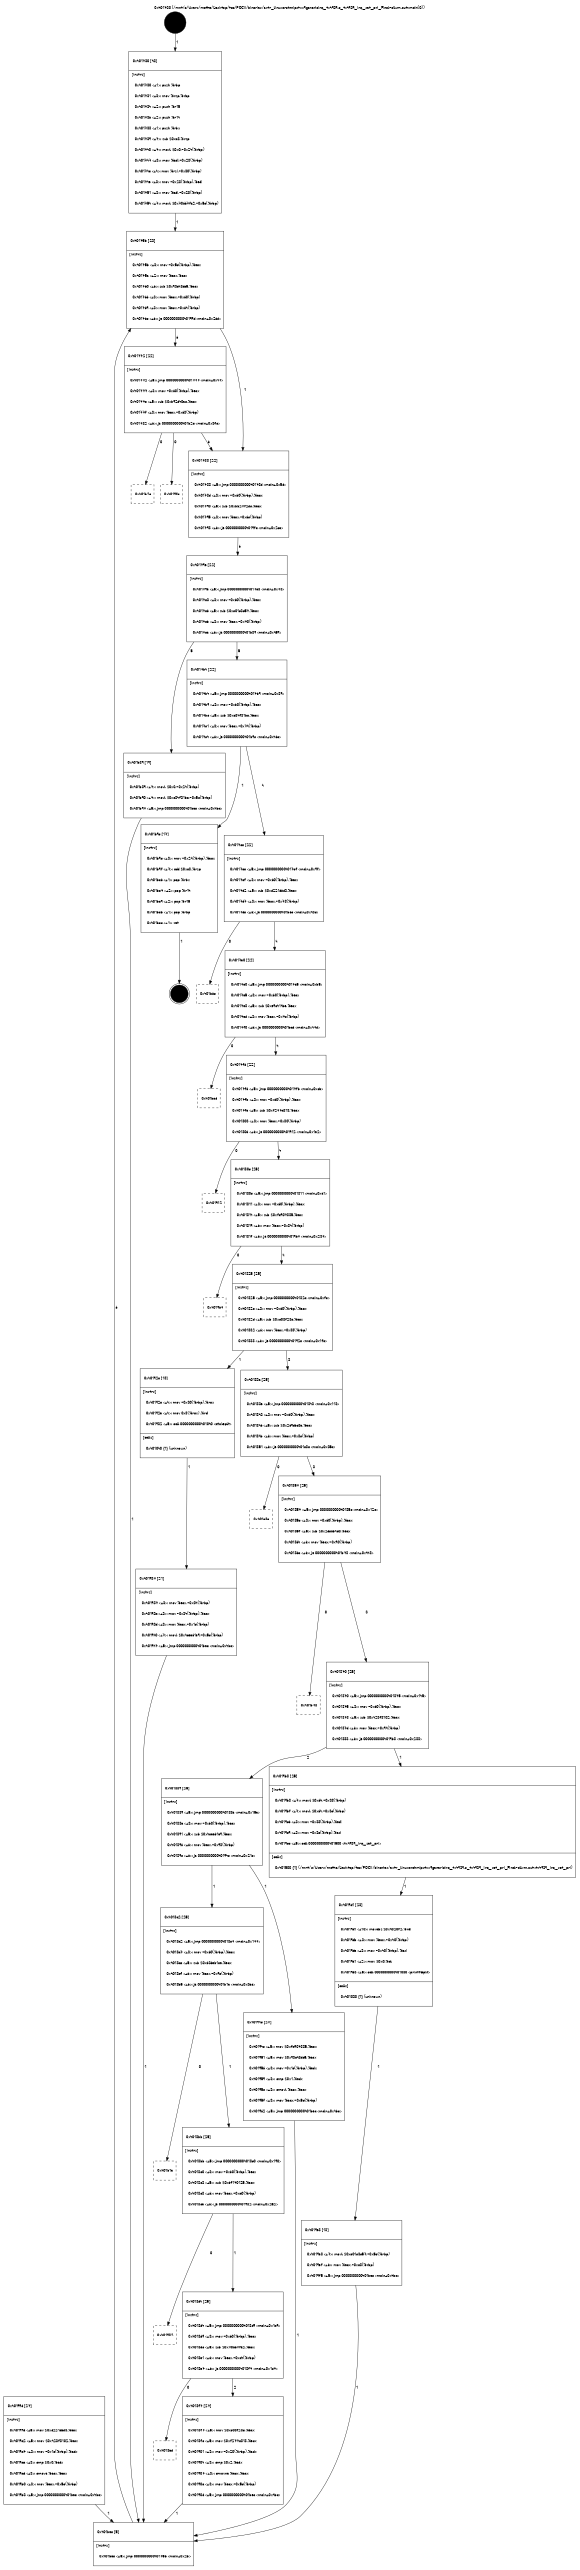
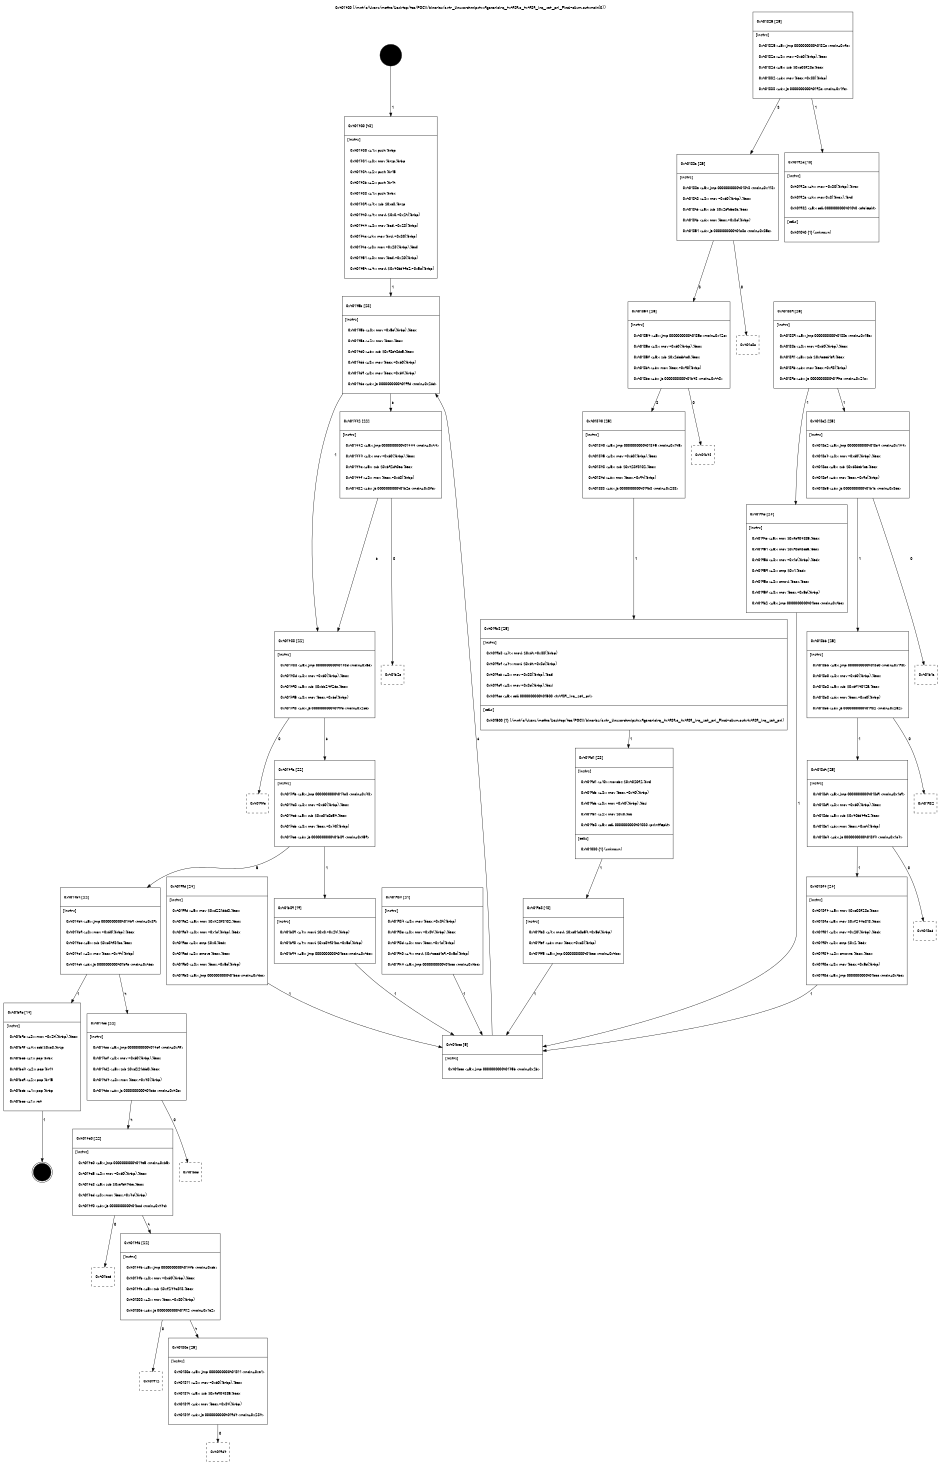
edge "0x401772 [22]" -> "0x4019fa": now "0x401788 [22]" -> "0x4019fa"
edge "0x40179e [22]" -> "0x401b89 [19]": label " 5" -> " 1"
edge "0x40180c [25]" -> "0x401825 [25]": removed, label "4"
edge "0x40192a [13]" -> "0x401937 [21]": removed, label "1"
edge "0x401870 [25]" -> "0x401889 [25]": removed, label "2"
edge "0x4018d4 [25]" -> "0x4018f7 [27]": label " 2" -> " 1"
